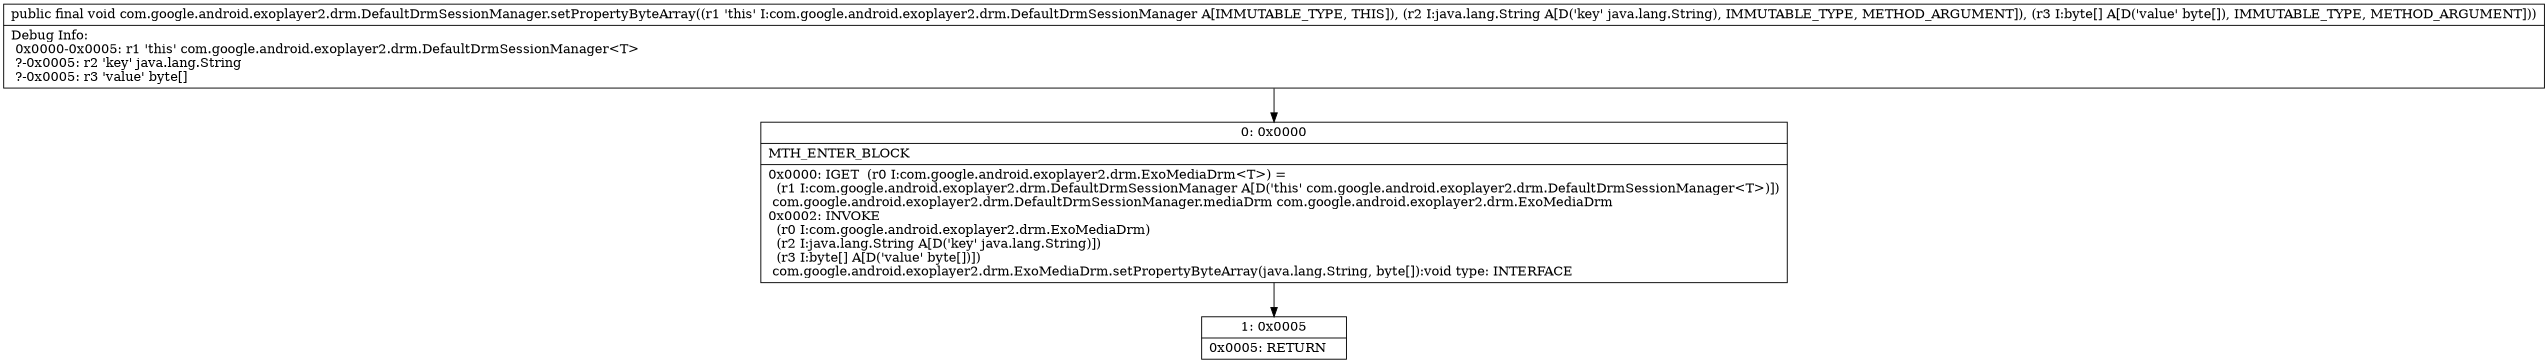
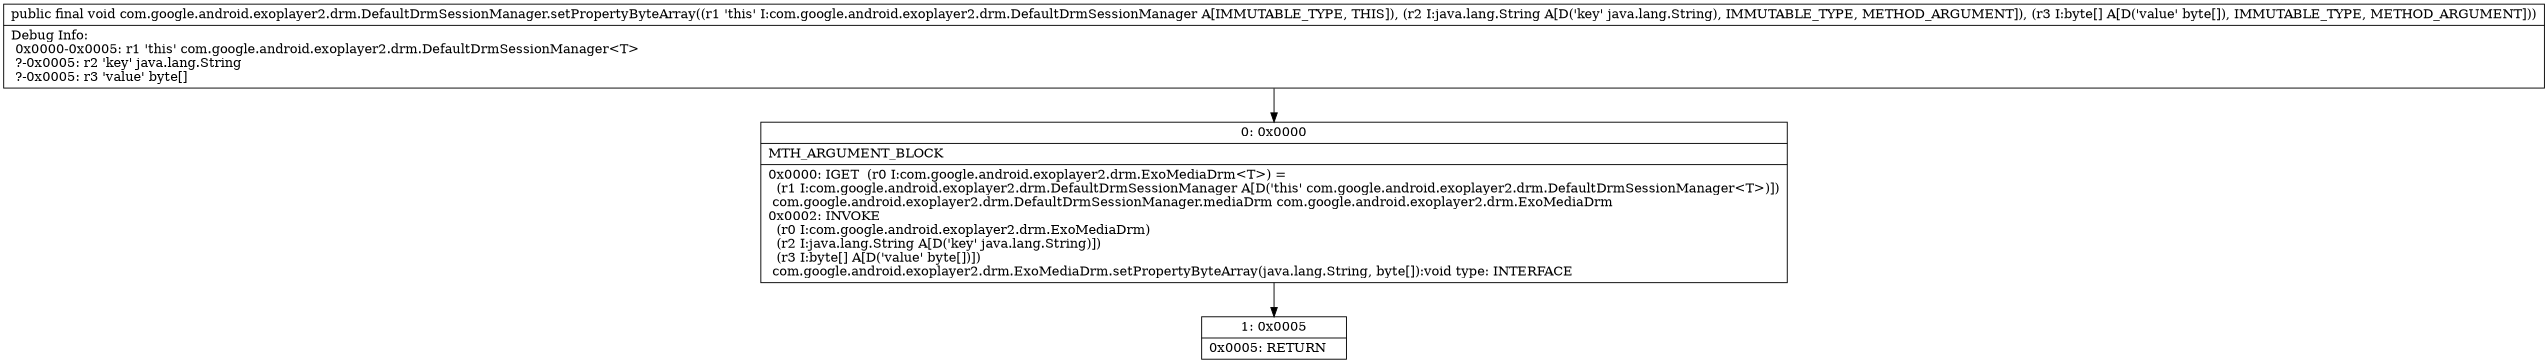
node "0: 0x0000": text "MTH_ENTER_BLOCK" -> "MTH_ARGUMENT_BLOCK"
